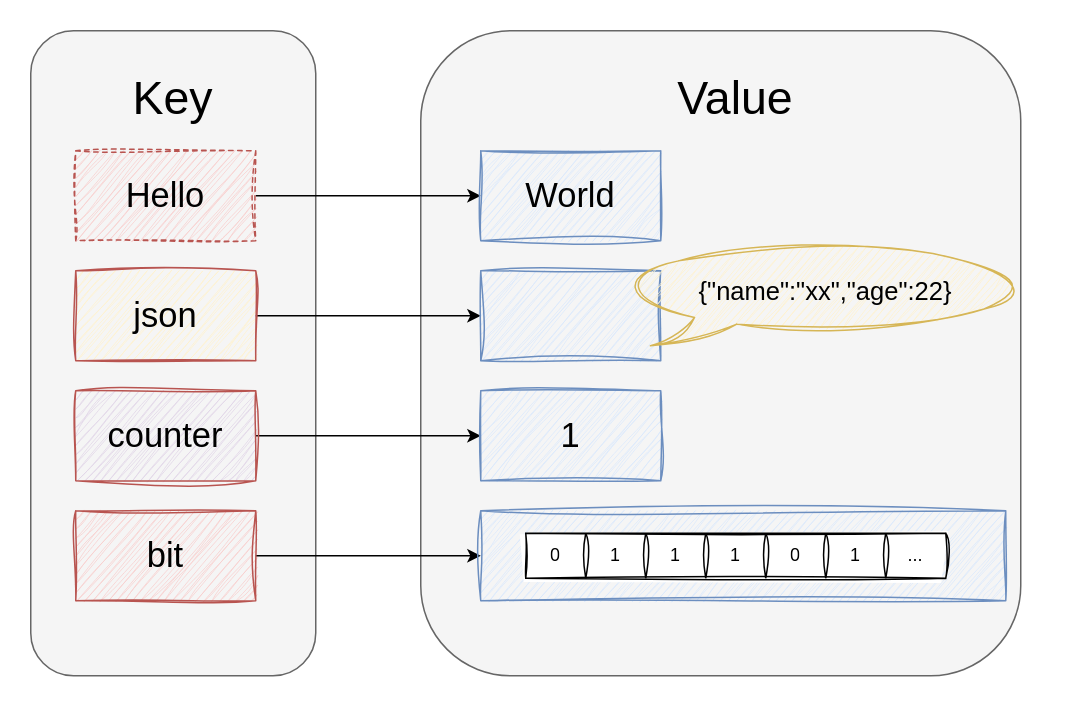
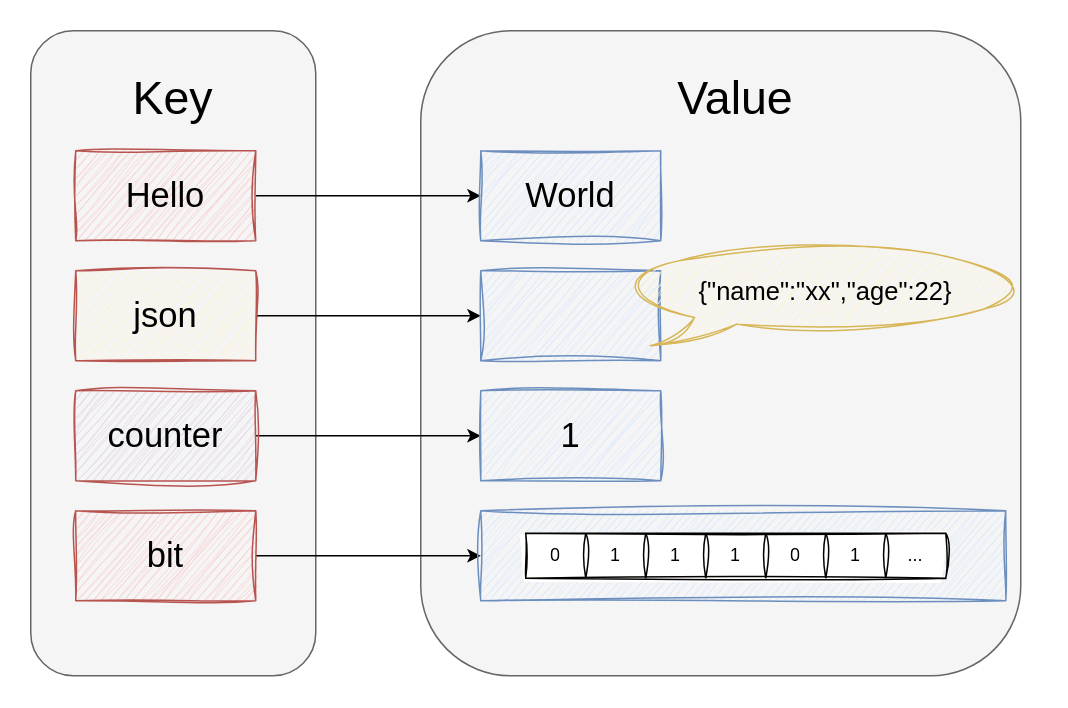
node "Hello": style dashed -> solid
